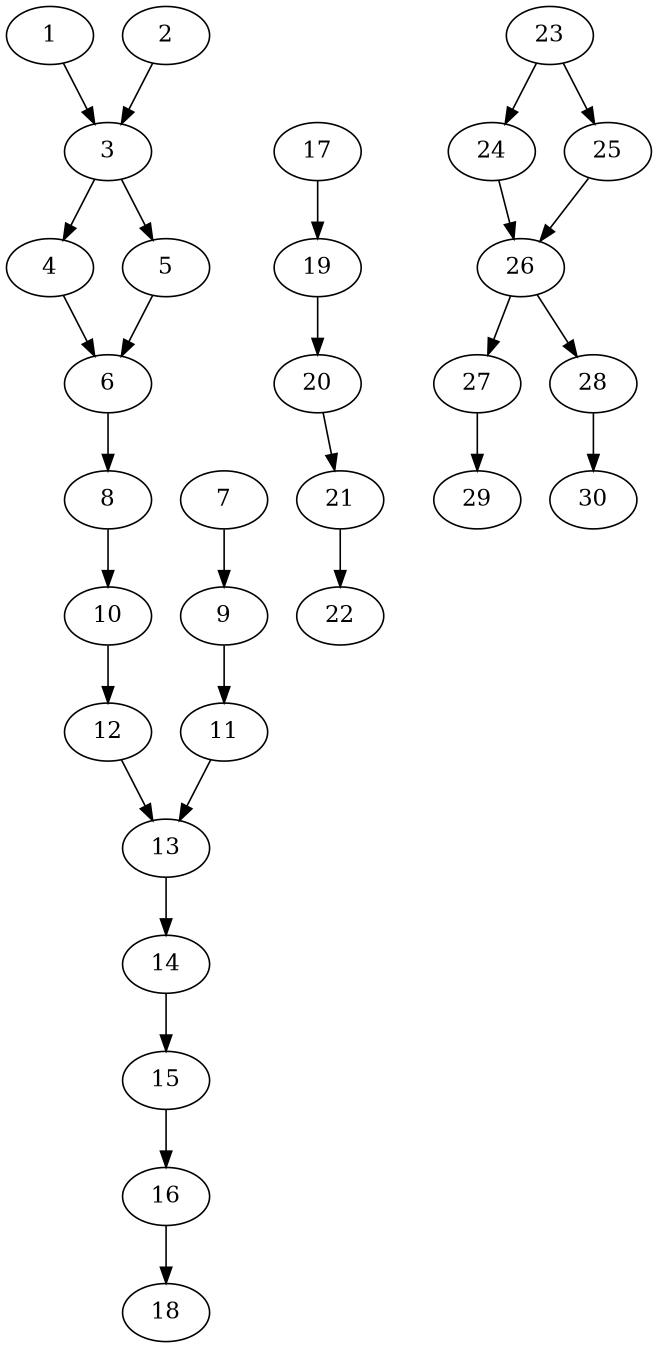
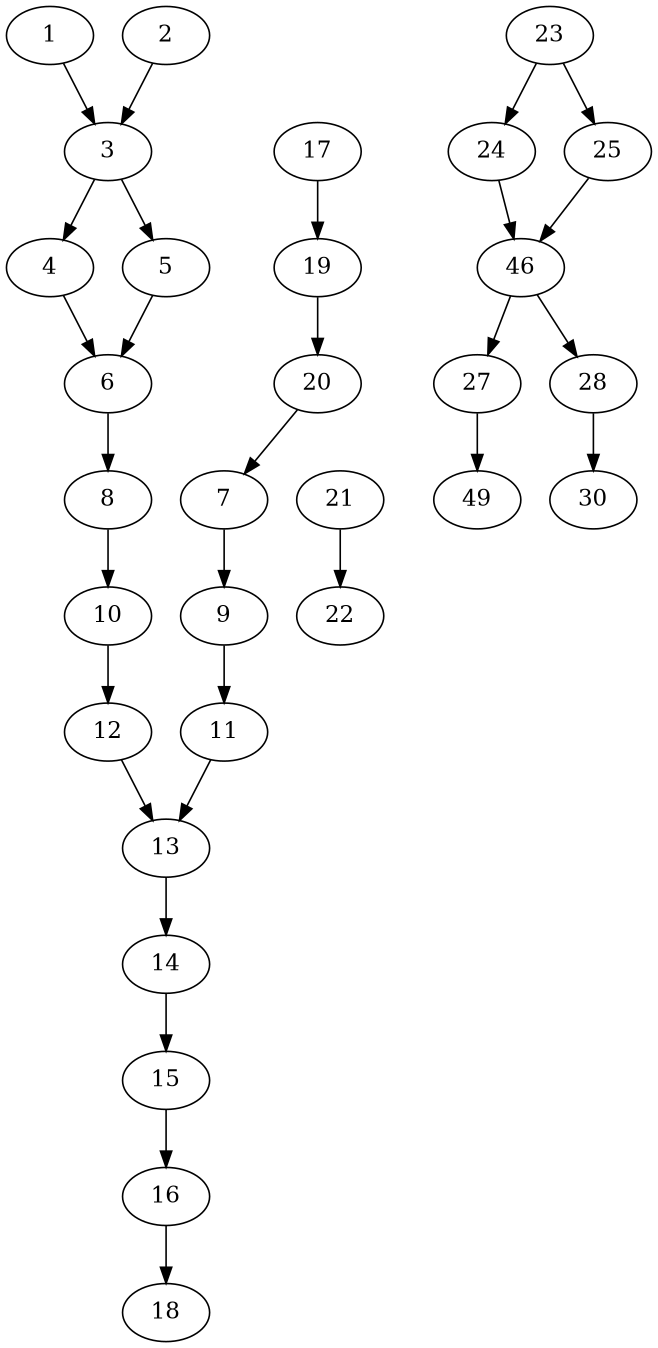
node "26": label "26" -> "46"
edge "20" -> "21": now "20" -> "7"
node "29": label "29" -> "49"
